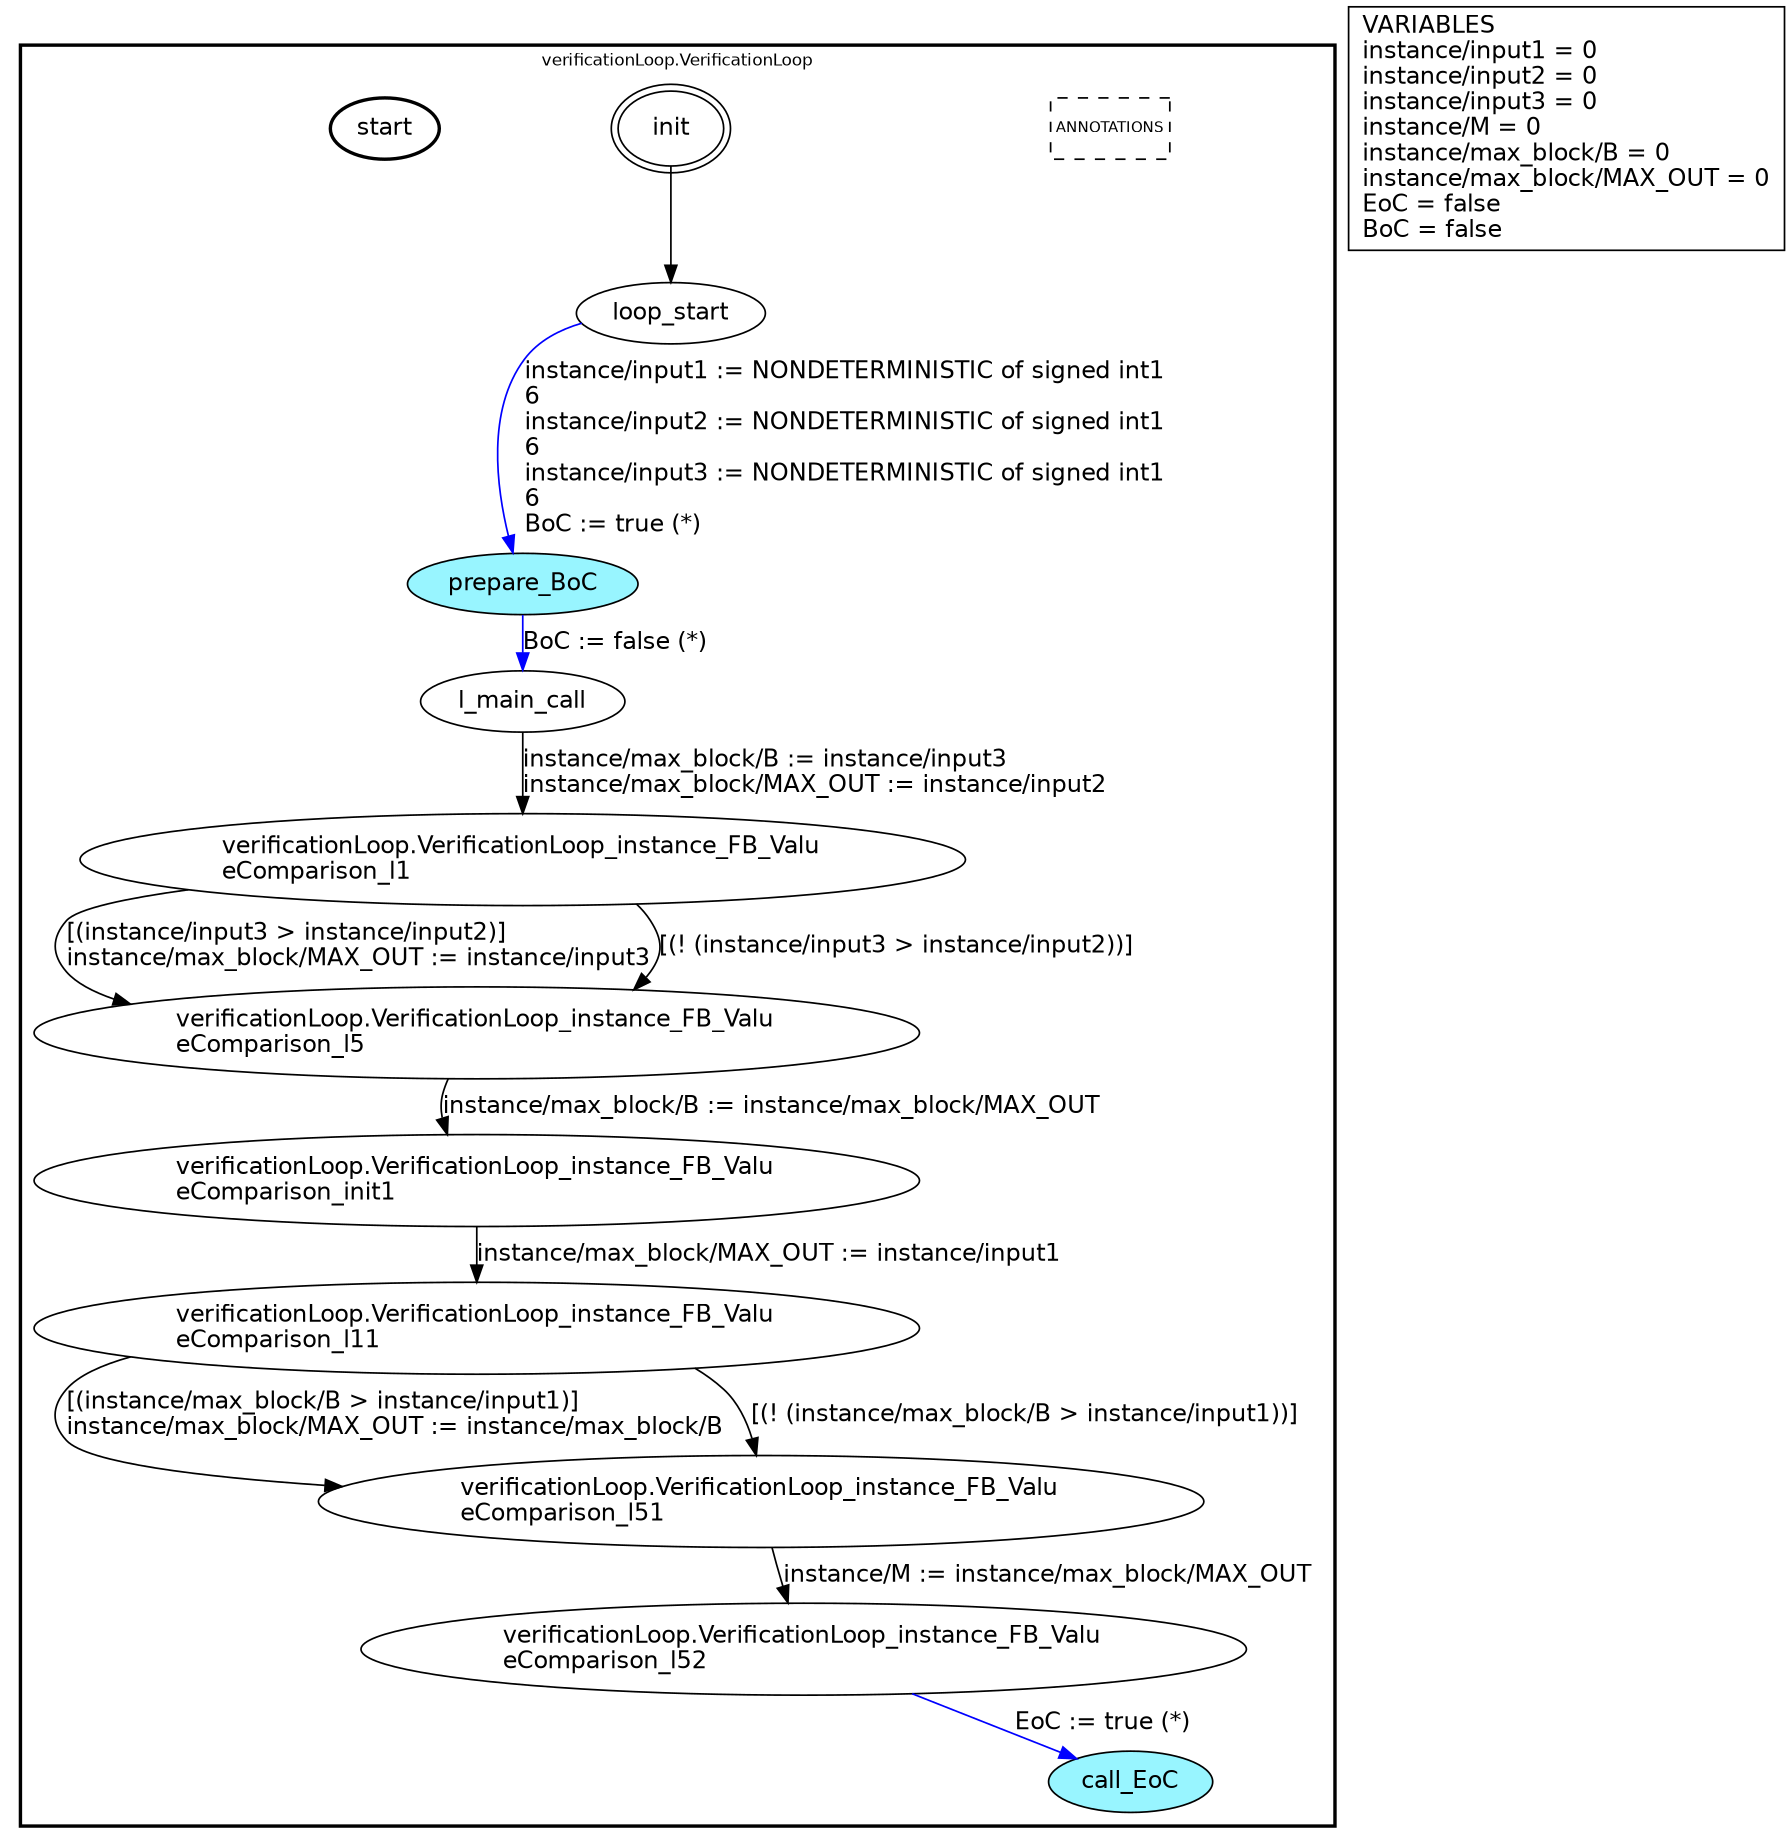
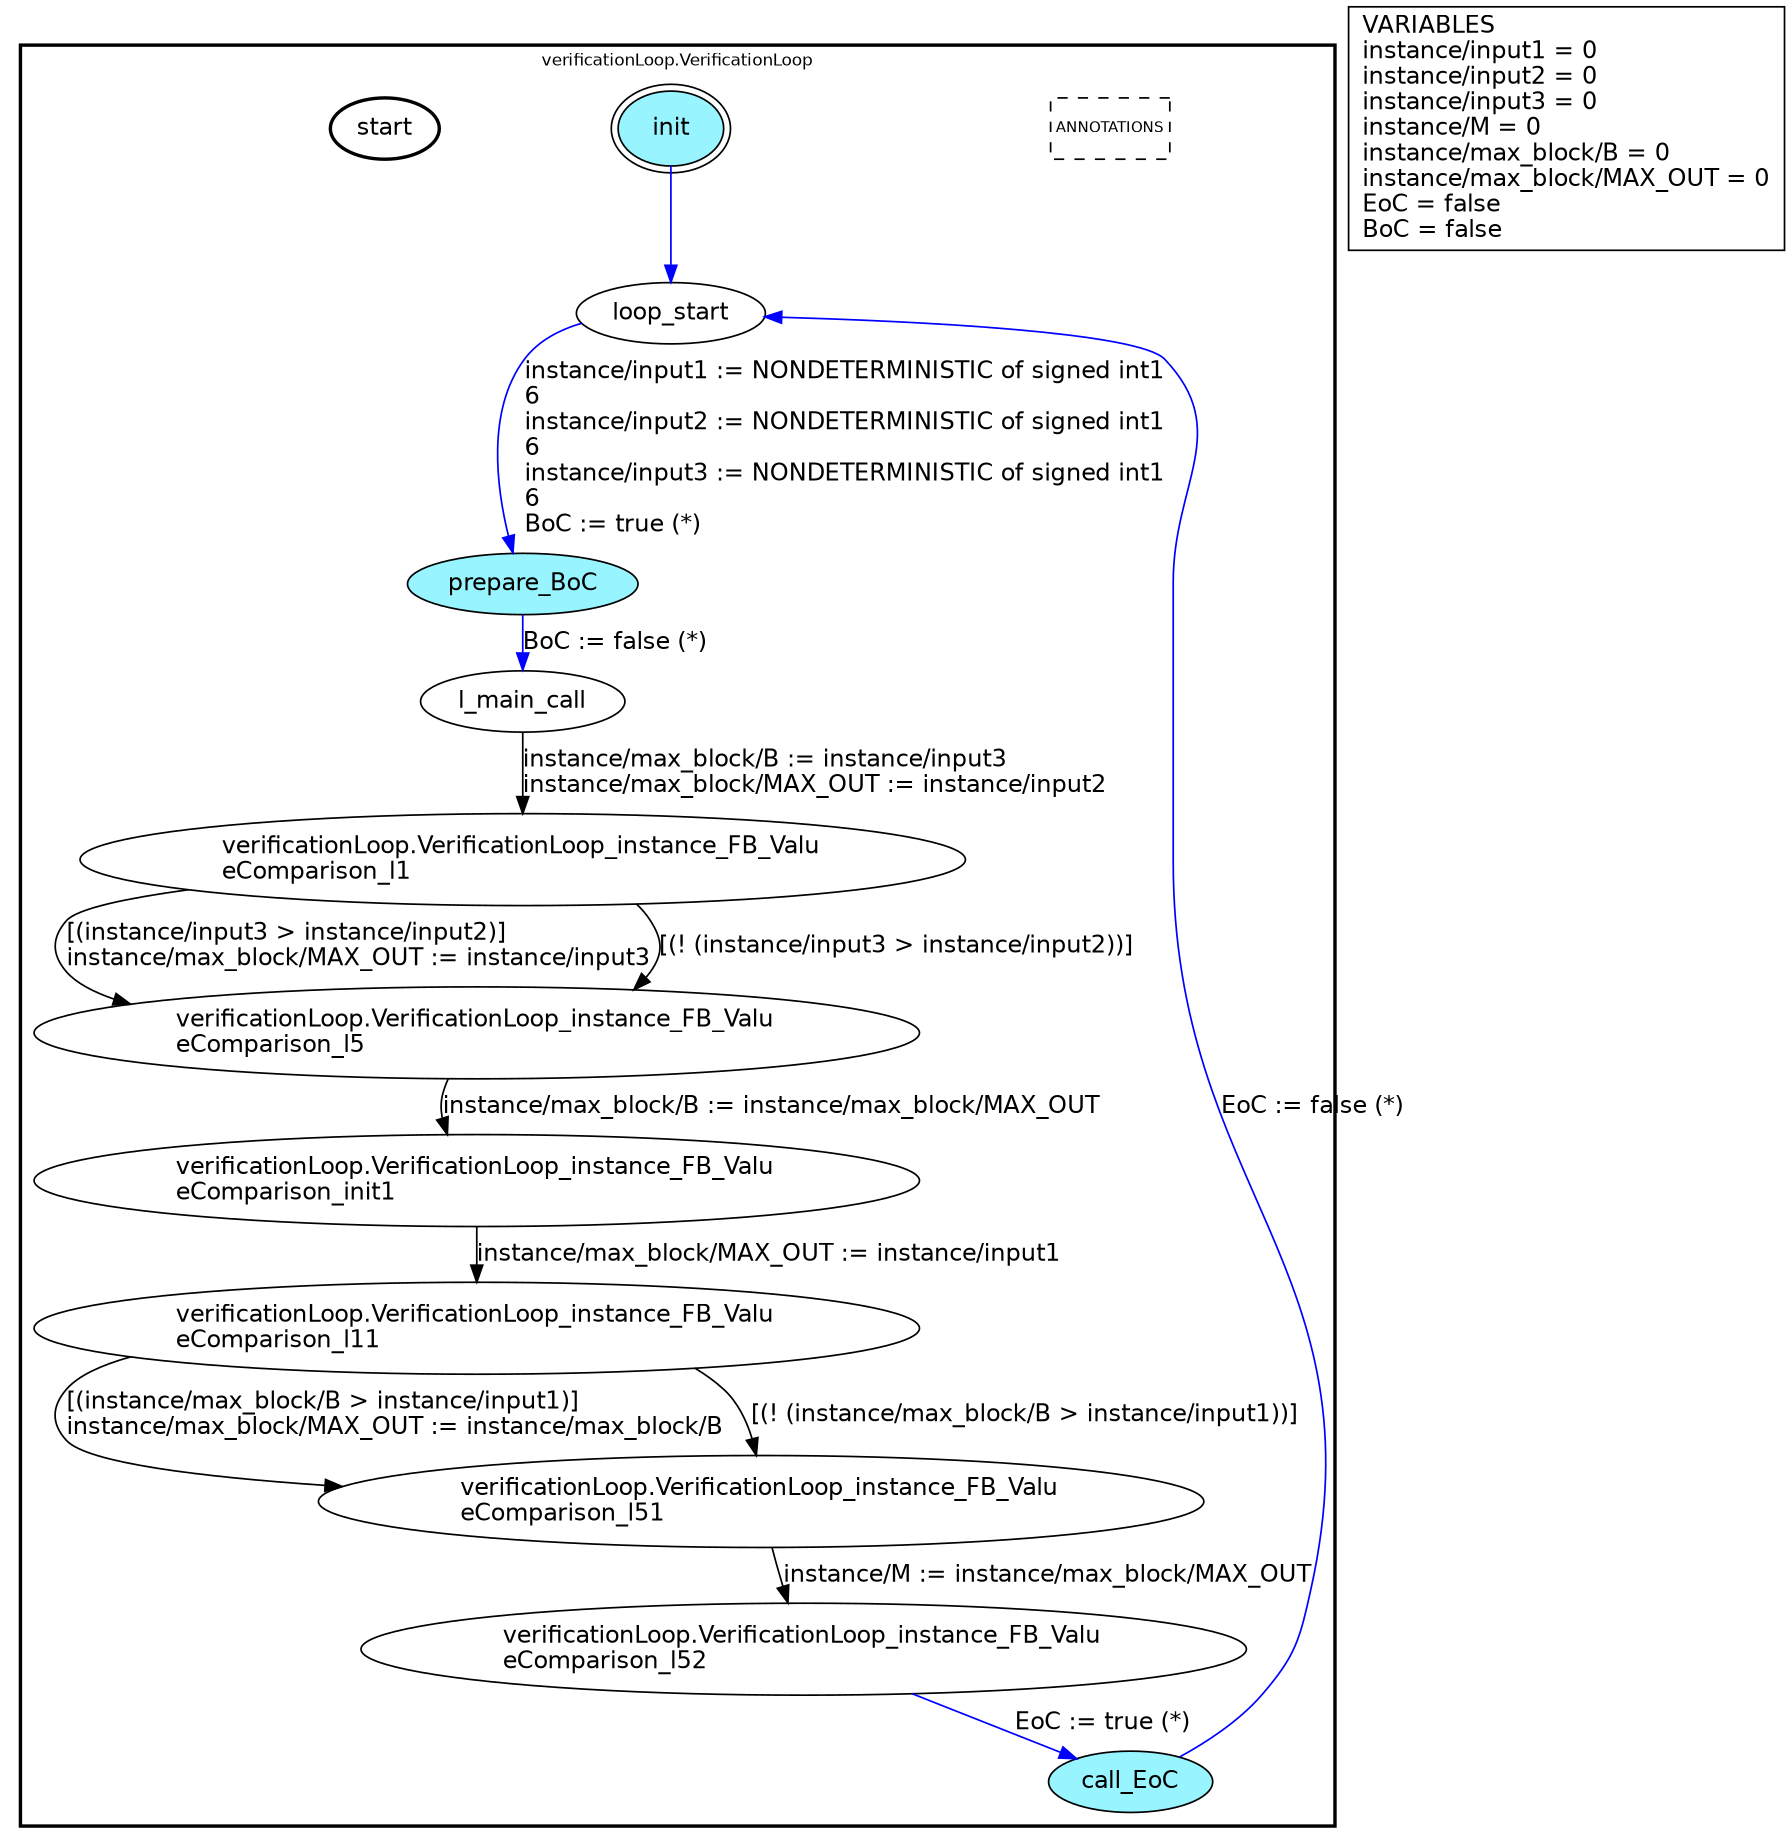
node "init": fillcolor white -> cadetblue1
edge "init" -> "loop_start": color black -> blue
edge "call_EoC" -> "loop_start": added, label "EoC := false (*)"
